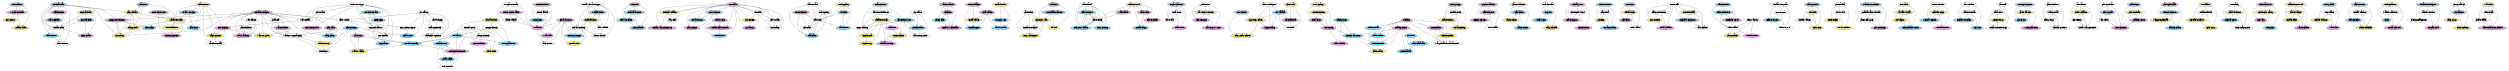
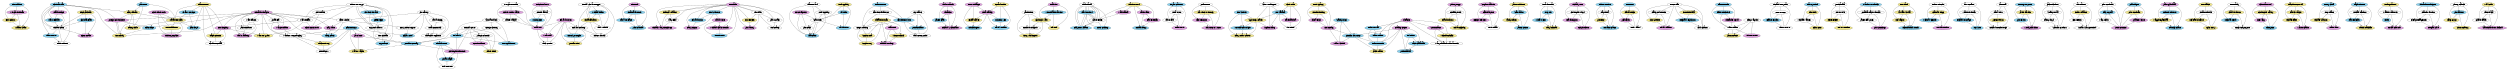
node "Sandra Bullock": fillcolor khaki -> white
node "Veronica Cartwright": added
